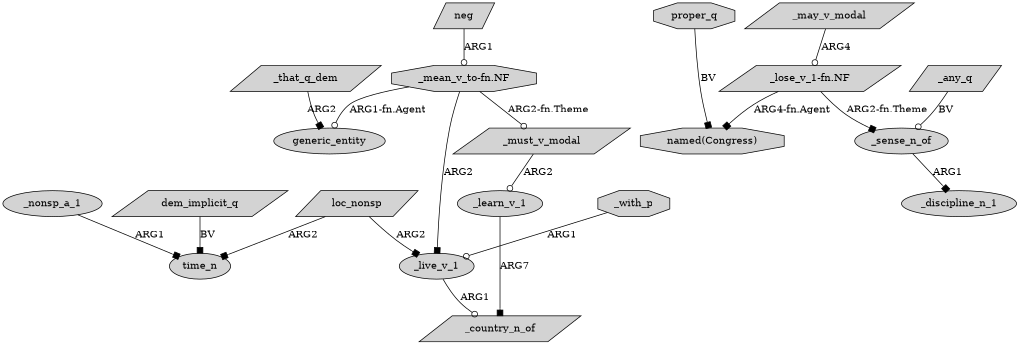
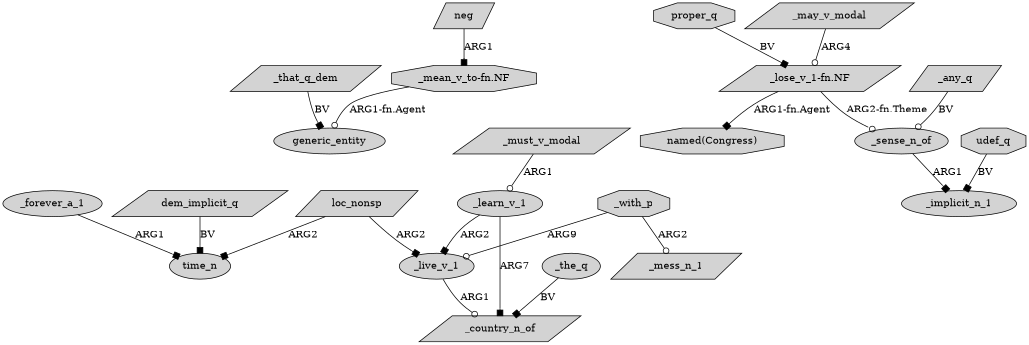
edge "neg" -> "_mean_v_to-fn.NF": arrowhead odot -> box
edge "proper_q" -> "named(Congress)": now "proper_q" -> "_lose_v_1-fn.NF"
edge "_mean_v_to-fn.NF" -> "_must_v_modal": removed, label "ARG2-fn.Theme"
edge "_that_q_dem" -> "generic_entity": label "ARG2" -> "BV"
edge "_lose_v_1-fn.NF" -> "named(Congress)": label "ARG4-fn.Agent" -> "ARG1-fn.Agent"
edge "_lose_v_1-fn.NF" -> "_sense_n_of": arrowhead box -> odot
node "udef_q": added
edge "_mean_v_to-fn.NF" -> "_live_v_1": now "_learn_v_1" -> "_live_v_1"
edge "_must_v_modal" -> "_learn_v_1": label "ARG2" -> "ARG1"
node "_nonsp_a_1": label "_nonsp_a_1" -> "_forever_a_1"
node "_discipline_n_1": label "_discipline_n_1" -> "_implicit_n_1"
edge "_with_p" -> "_live_v_1": label "ARG1" -> "ARG9"
node "_the_q": added
node "_mess_n_1": added
